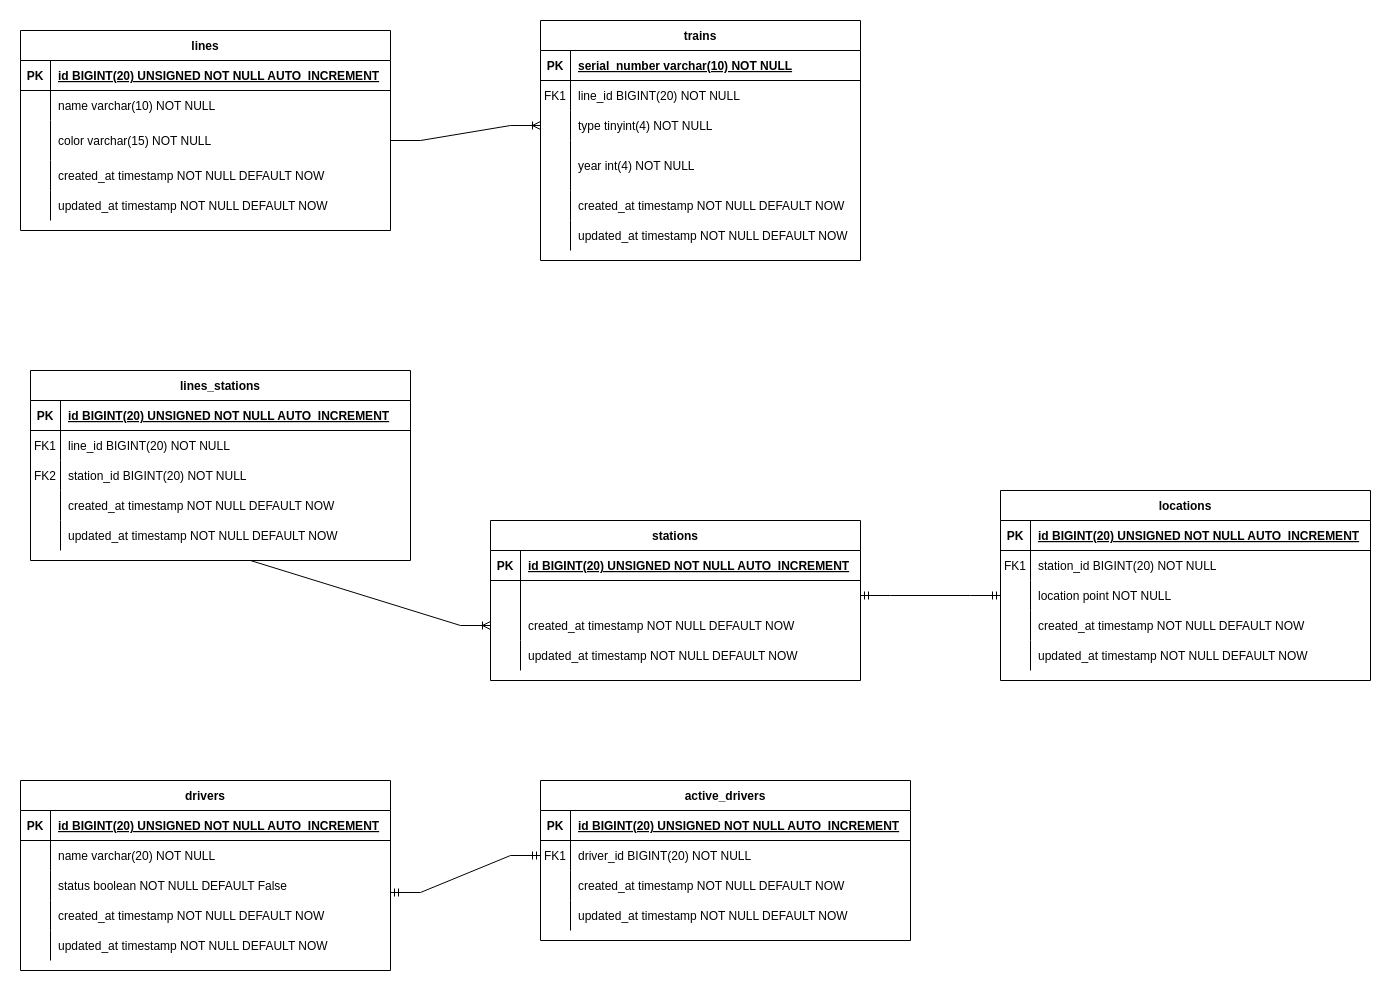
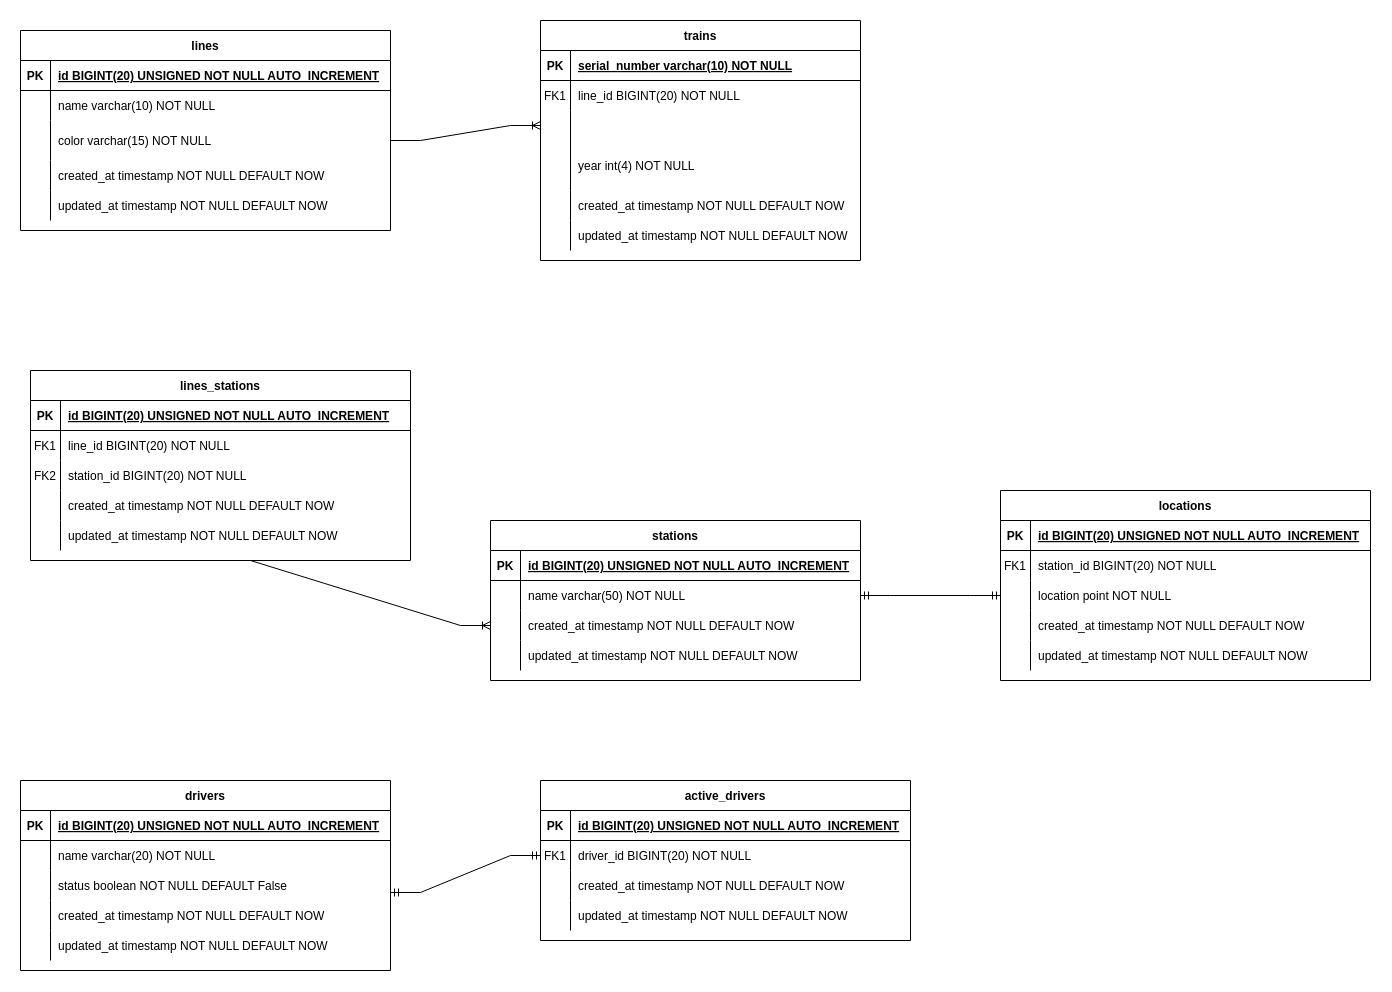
node "type tinyint(4) NOT NULL": removed
node "name varchar(50) NOT NULL": added
